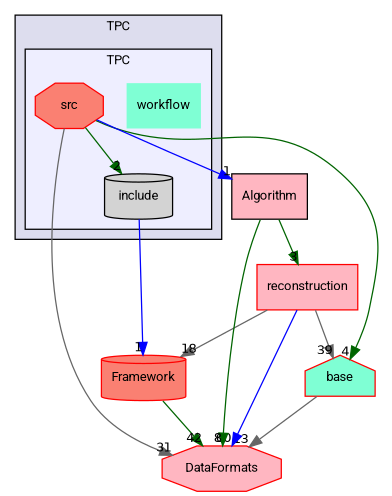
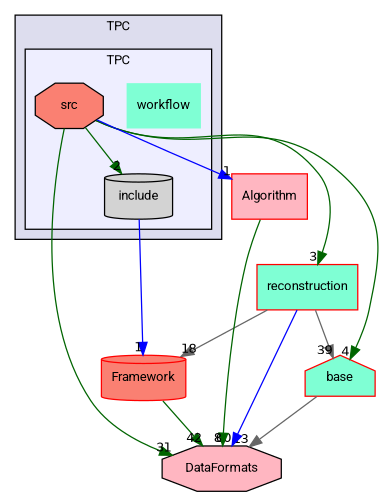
node "src": color red -> black
node "Algorithm": color black -> red
edge "Algorithm" -> "reconstruction": now "src" -> "reconstruction"
node "reconstruction": fillcolor lightpink -> aquamarine
edge "src" -> "DataFormats": color gray40 -> darkgreen
node "DataFormats": color red -> black
